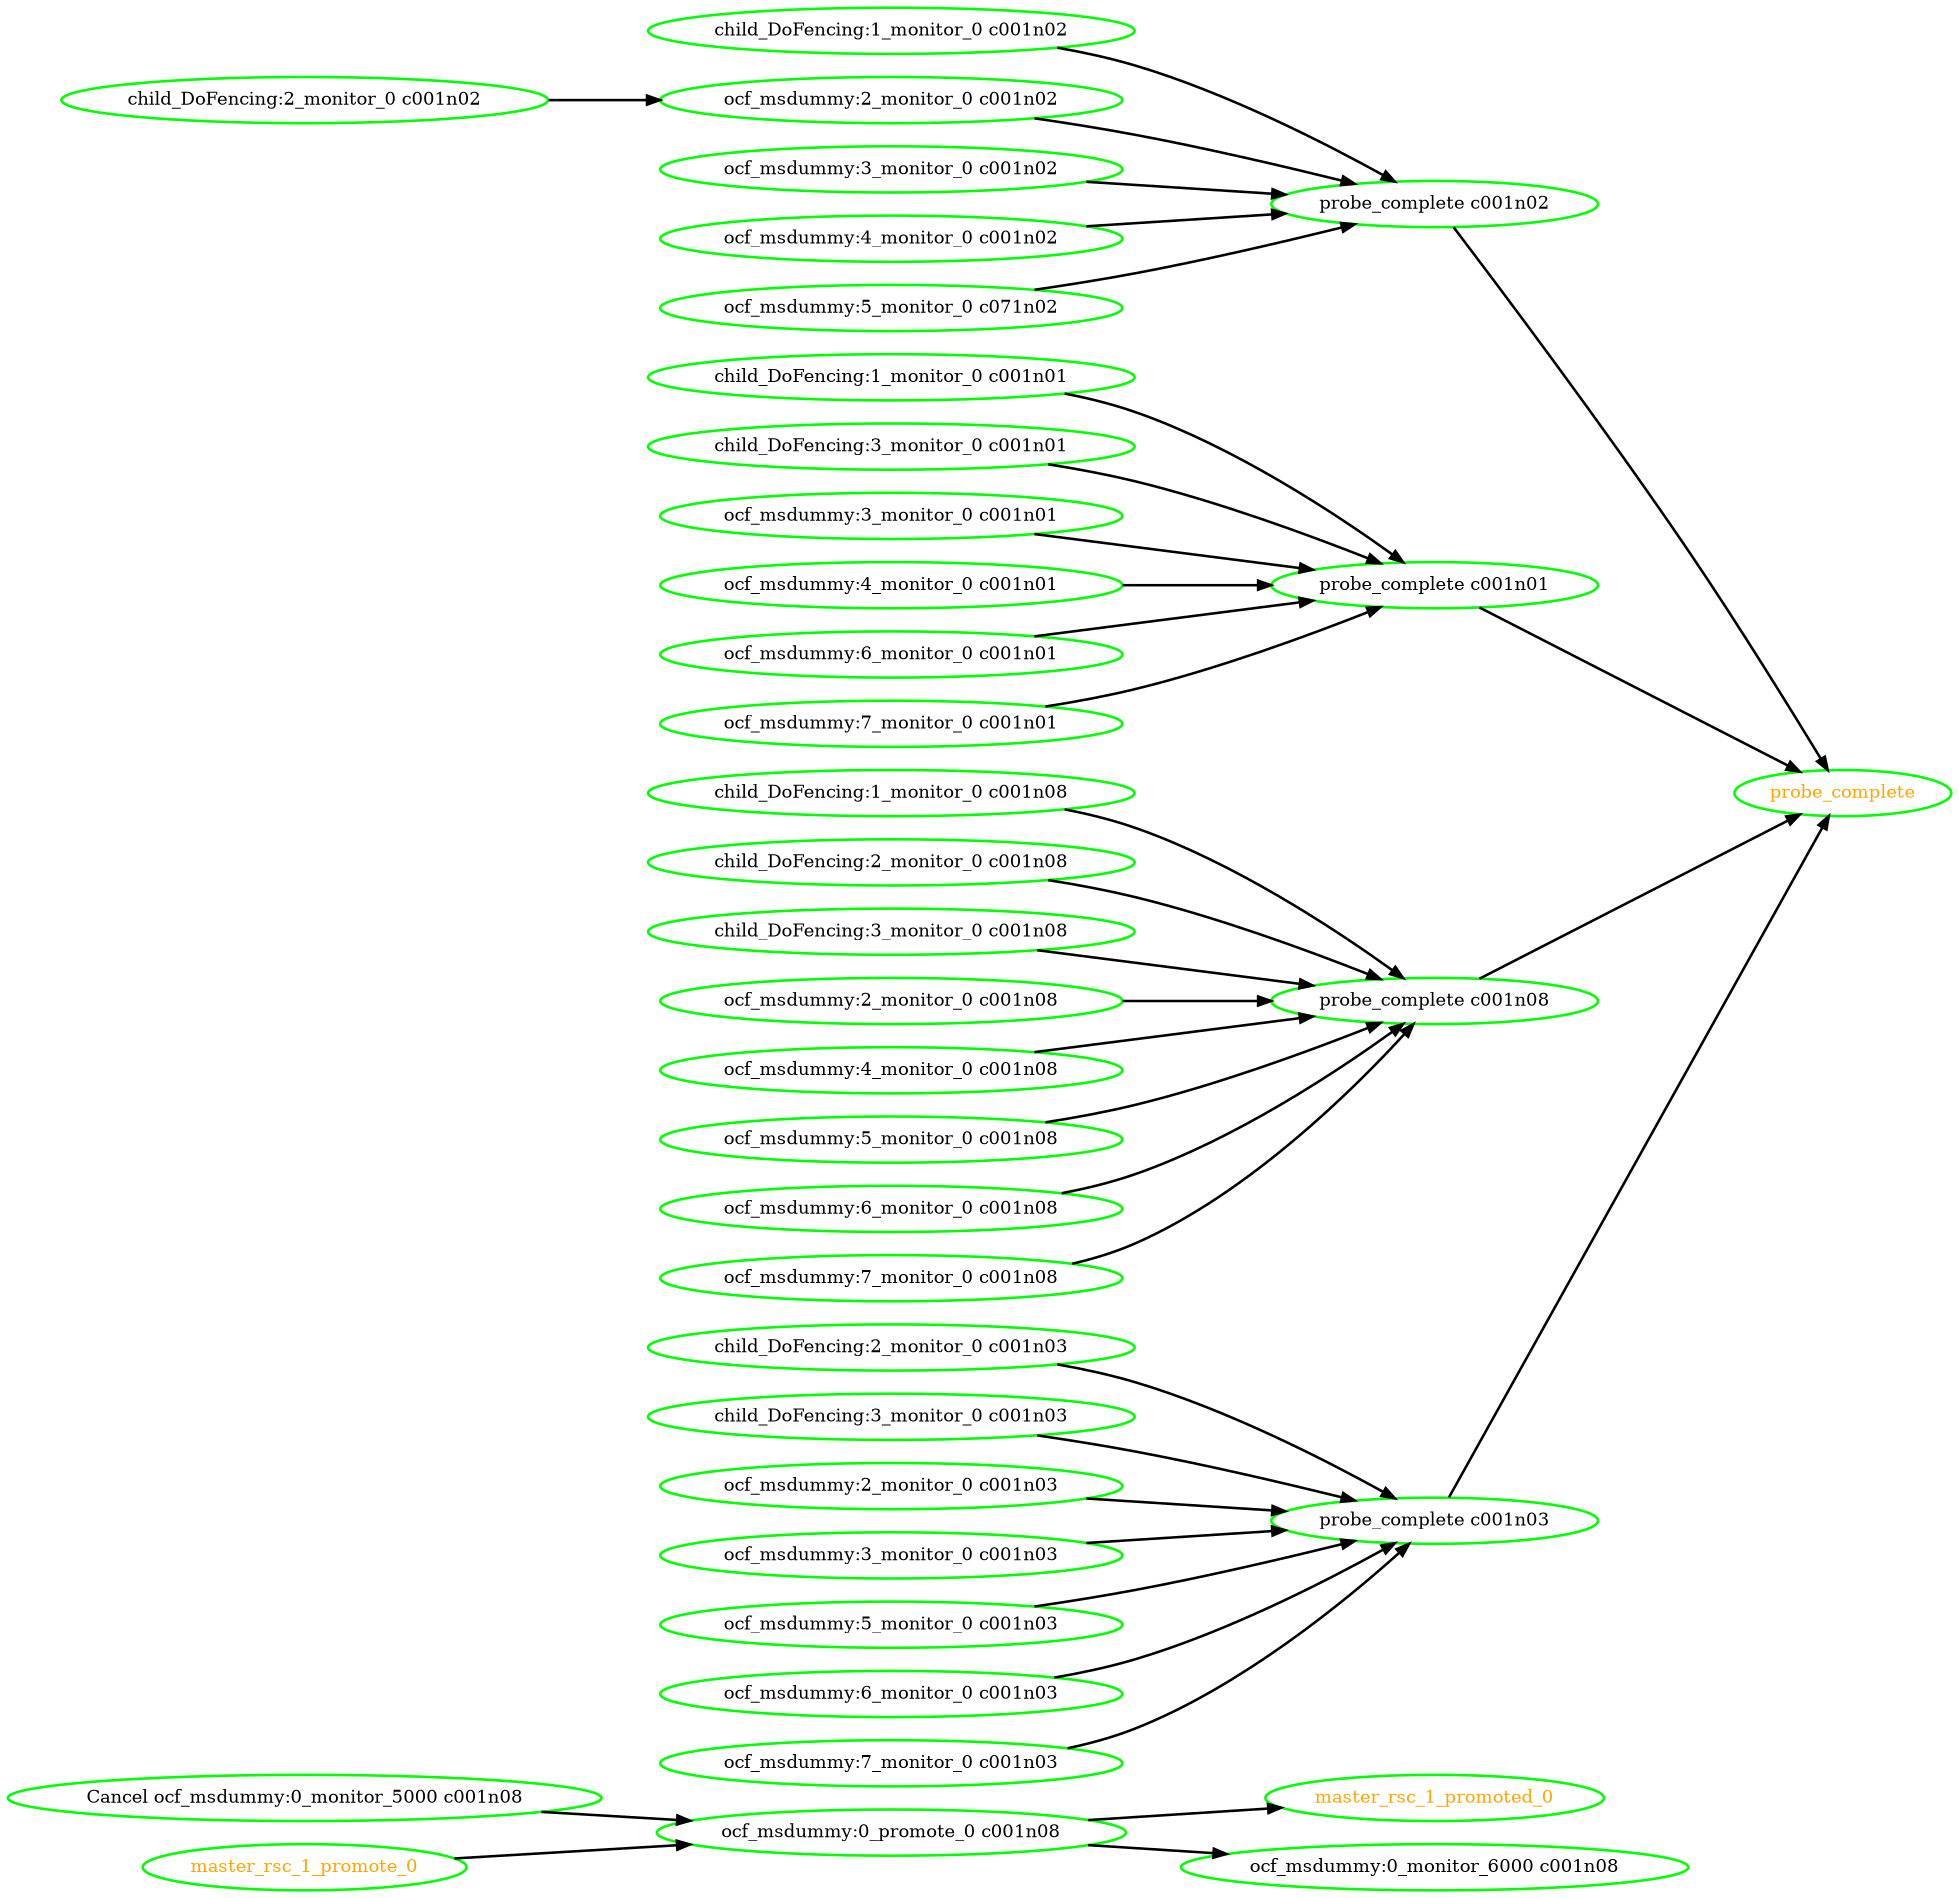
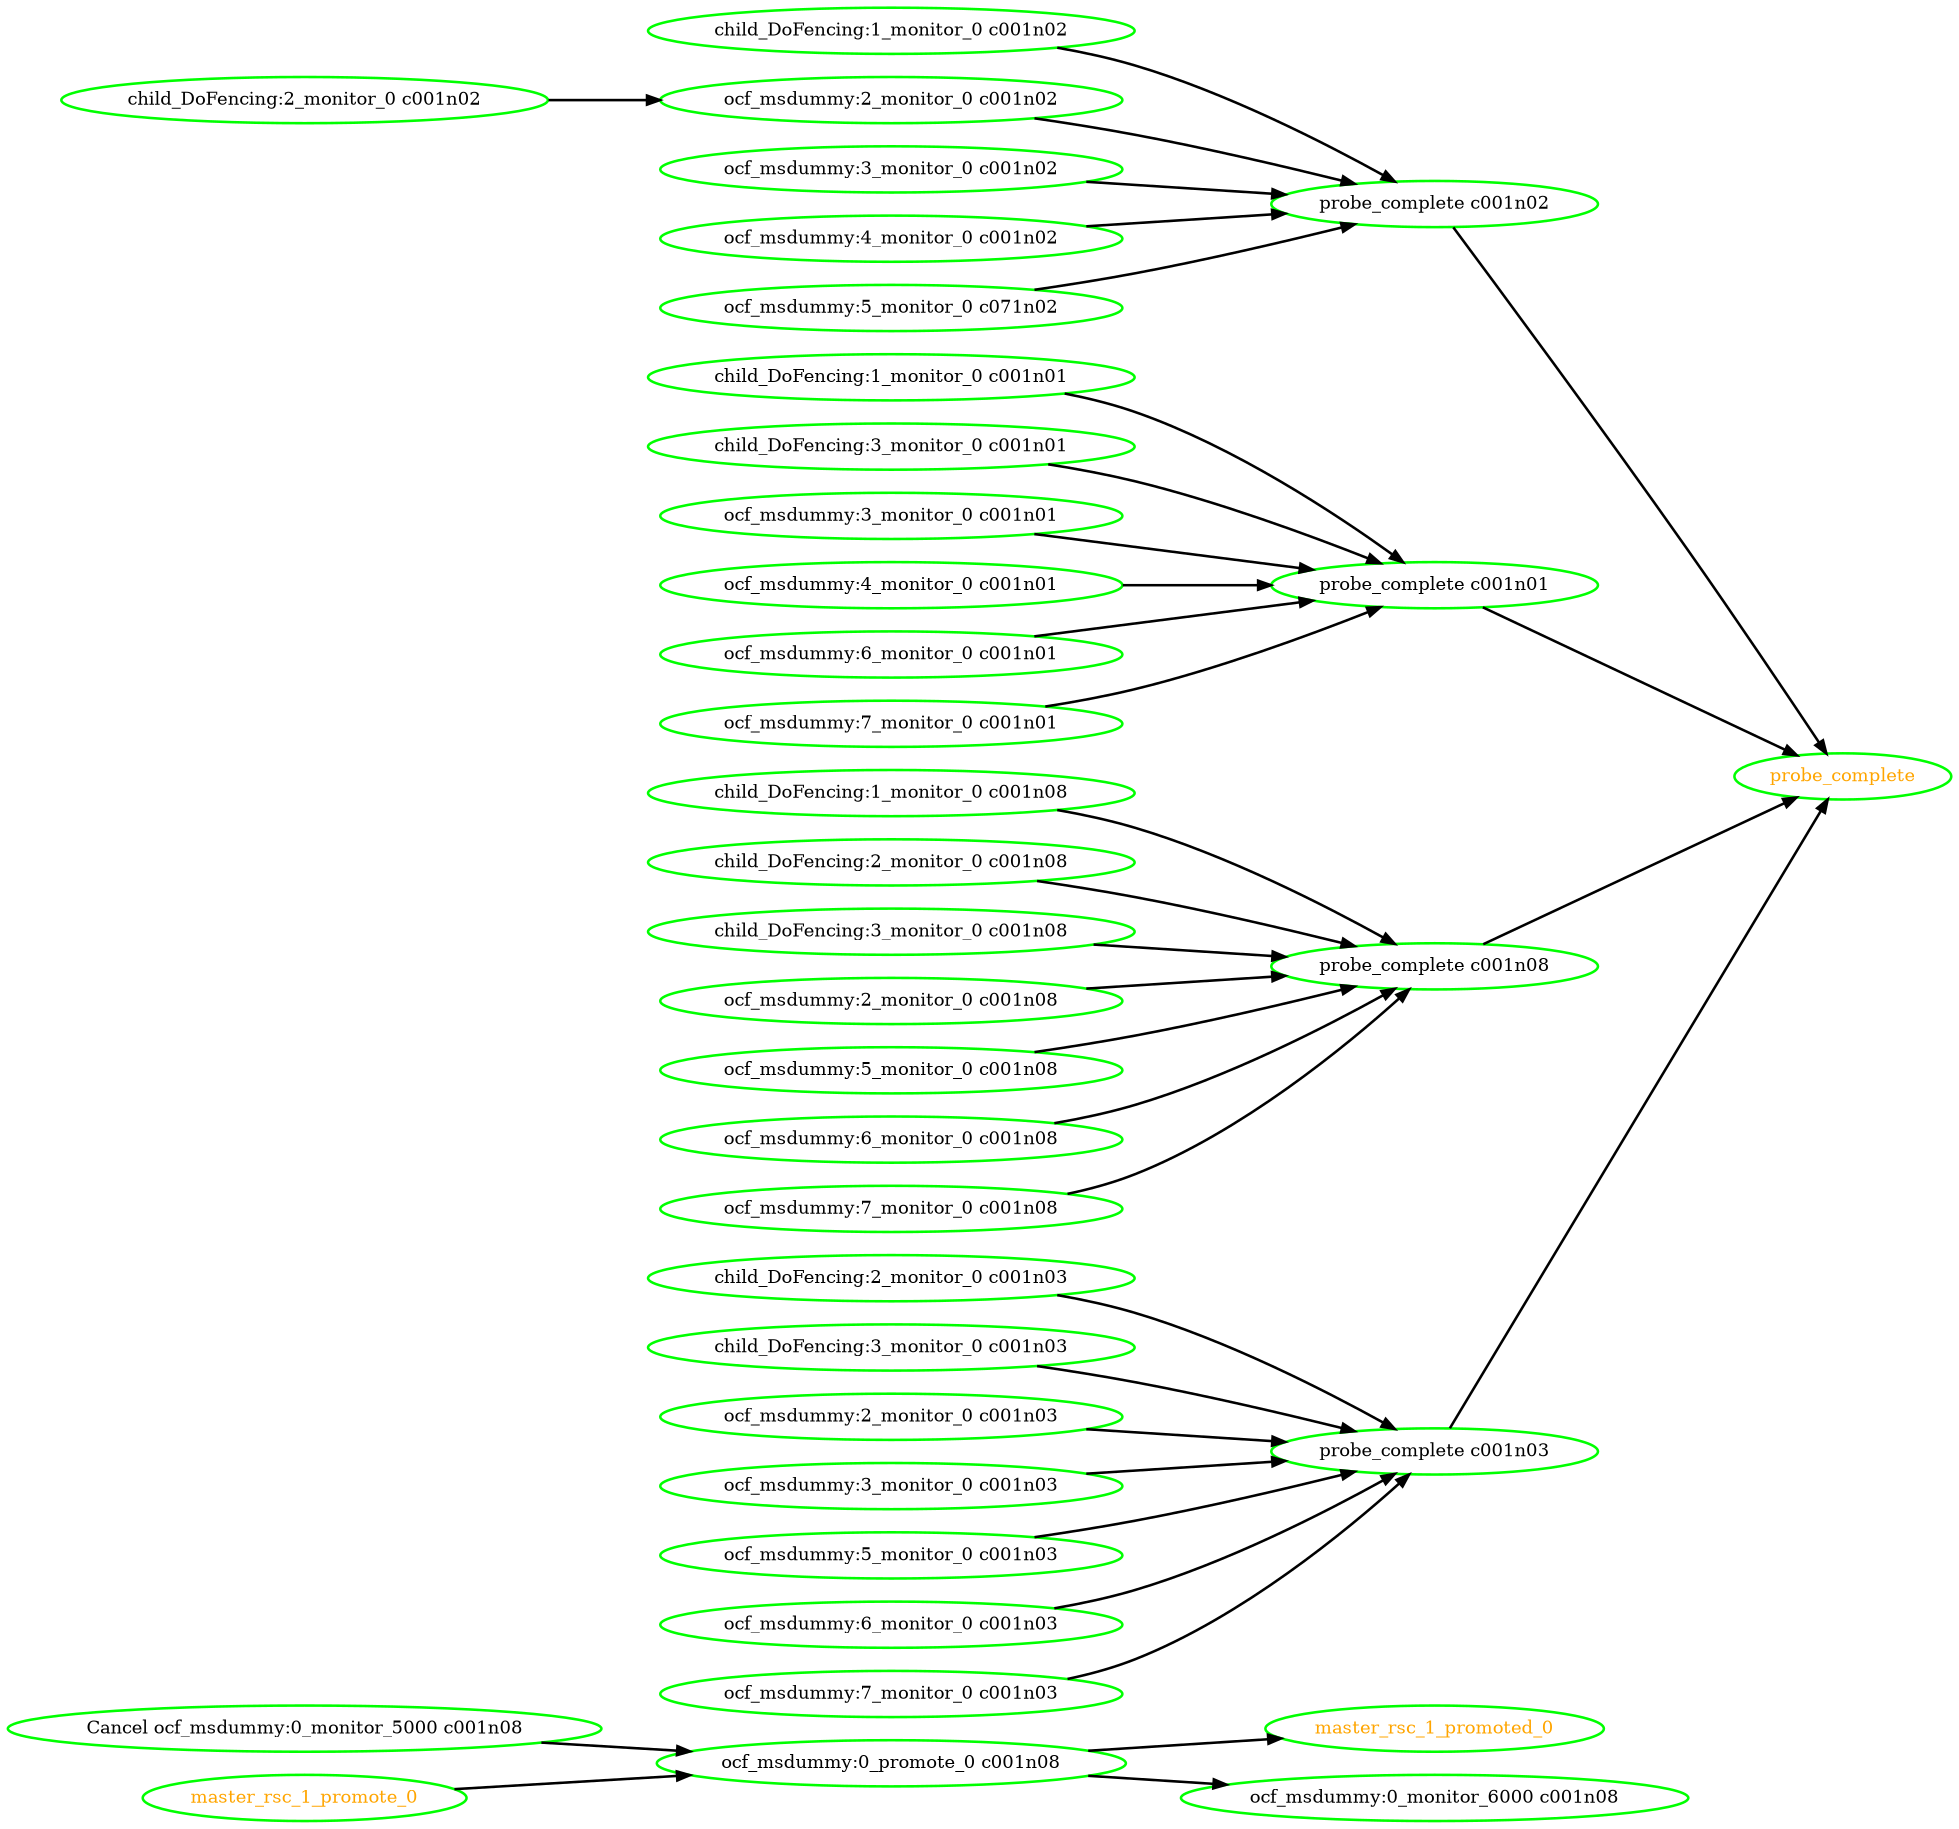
node "ocf_msdummy:4_monitor_0 c001n08": removed
